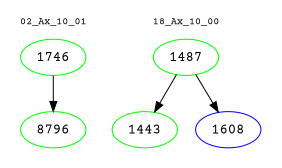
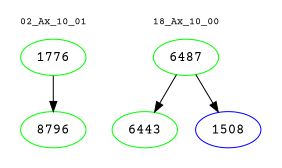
node "1746": label "1746" -> "1776"
node "1487": label "1487" -> "6487"
node "1443": label "1443" -> "6443"
node "1608": label "1608" -> "1508"
